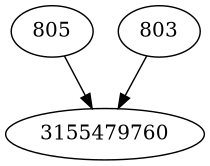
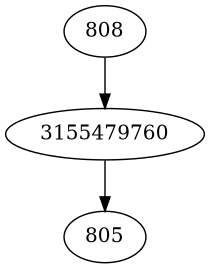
node "803": label "803" -> "808"
edge "805" -> "3155479760": reversed
